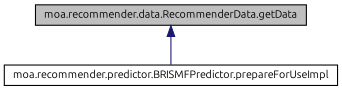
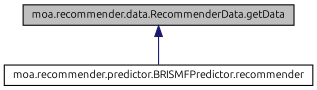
node "moa.recommender.predictor.BRISMFPredictor.prepareForUseImpl": label "moa.recommender.predictor.BRISMFPredictor.prepareForUseImpl" -> "moa.recommender.predictor.BRISMFPredictor.recommender"
